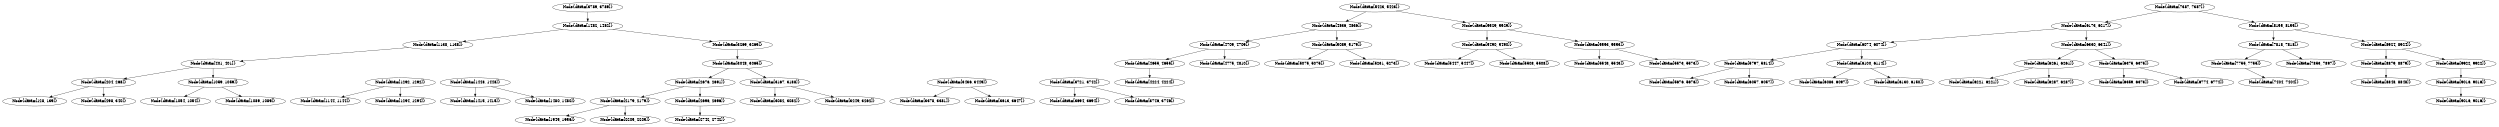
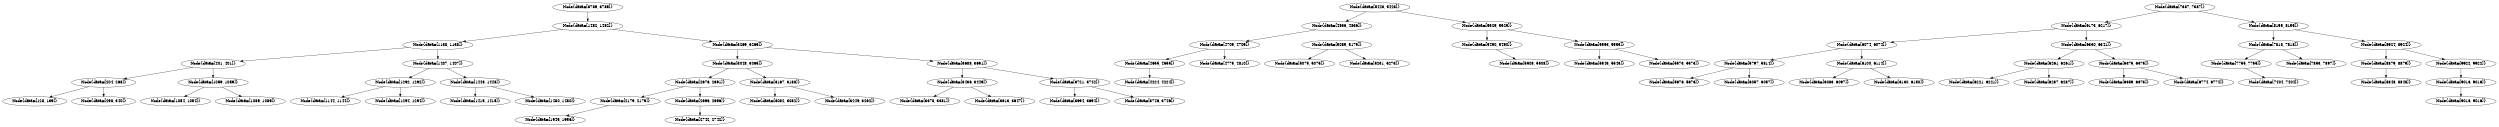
edge "Node{data=[4836, 4836]}" -> "Node{data=[5089, 5179]}": removed
node "Node{data=[1407, 1407]}": added
node "Node{data=[3688, 3691]}": added
node "Node{data=[5447, 5447]}": removed
node "Node{data=[2205, 2205]}": removed
